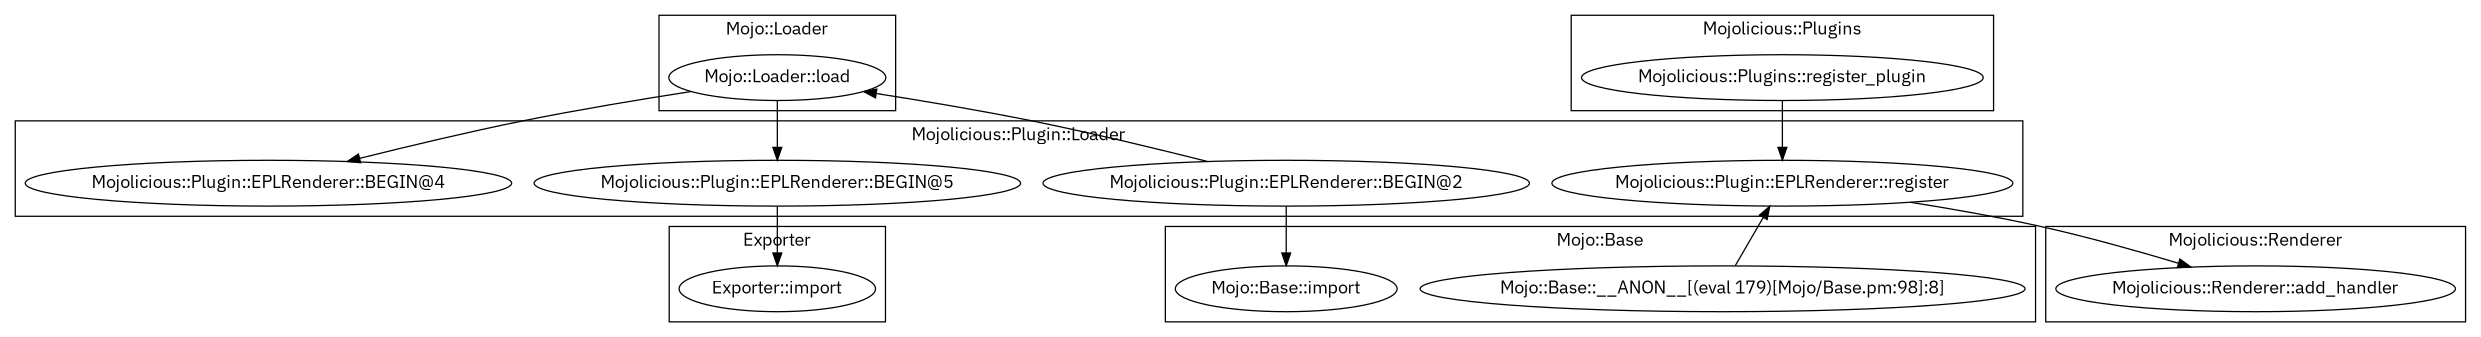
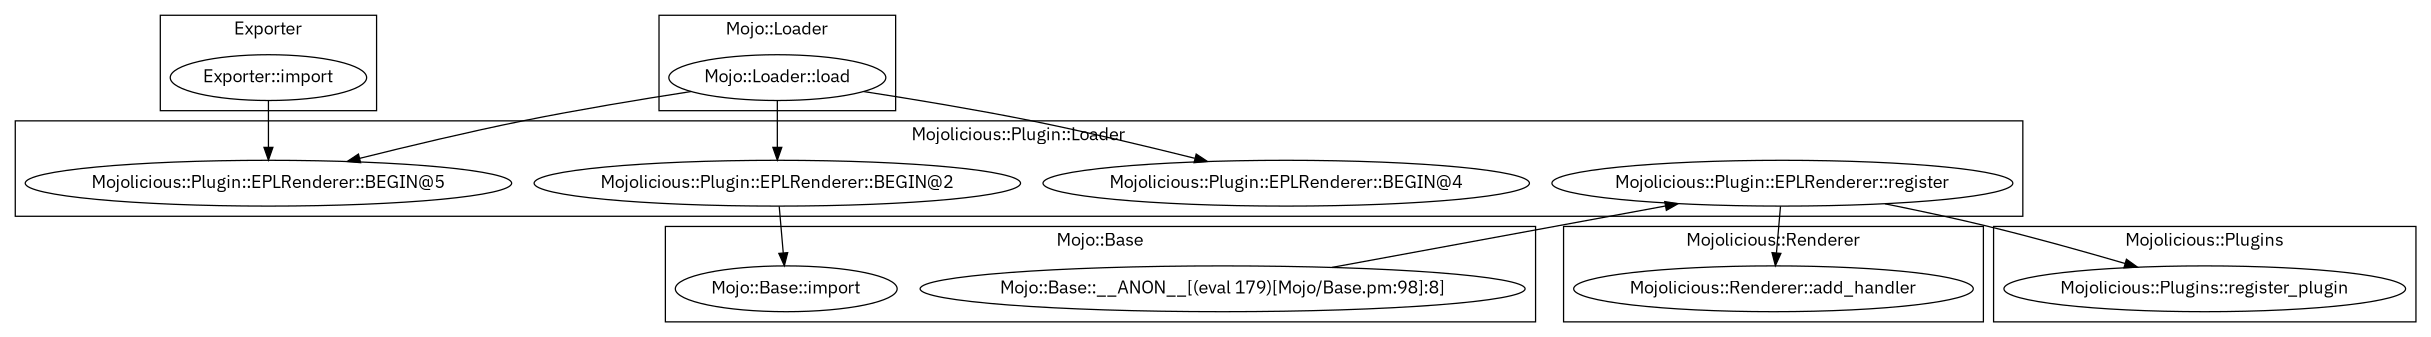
edge "Mojolicious::Plugins::register_plugin" -> "Mojolicious::Plugin::EPLRenderer::register": reversed
edge "Mojolicious::Plugin::EPLRenderer::BEGIN@2" -> "Mojo::Loader::load": reversed
edge "Mojolicious::Plugin::EPLRenderer::BEGIN@5" -> "Exporter::import": reversed
